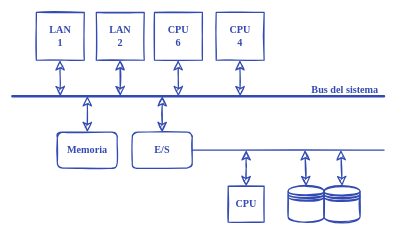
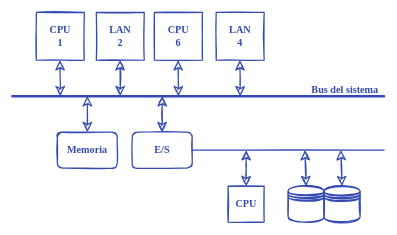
node "LAN 1": label "LAN 1" -> "CPU 1"
node "CPU 4": label "CPU 4" -> "LAN 4"
